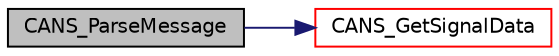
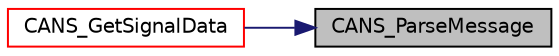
edge "CANS_ParseMessage" -> "CANS_GetSignalData": reversed
